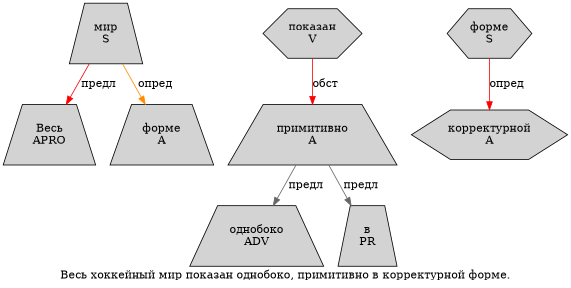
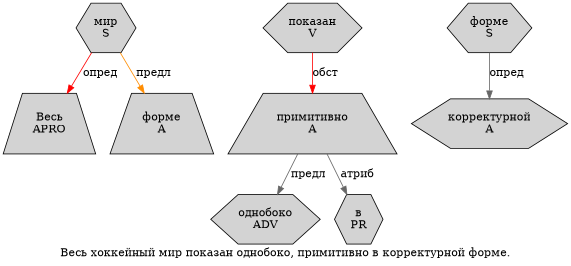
node "мир S": shape trapezium -> hexagon
edge "форме S" -> "корректурной A": color red -> gray40
edge "мир S" -> "Весь APRO": label "предл" -> "опред"
edge "мир S" -> "форме A": label "опред" -> "предл"
edge "примитивно A" -> "в PR": label "предл" -> "атриб"
node "однобоко ADV": shape trapezium -> hexagon
node "в PR": shape trapezium -> hexagon
